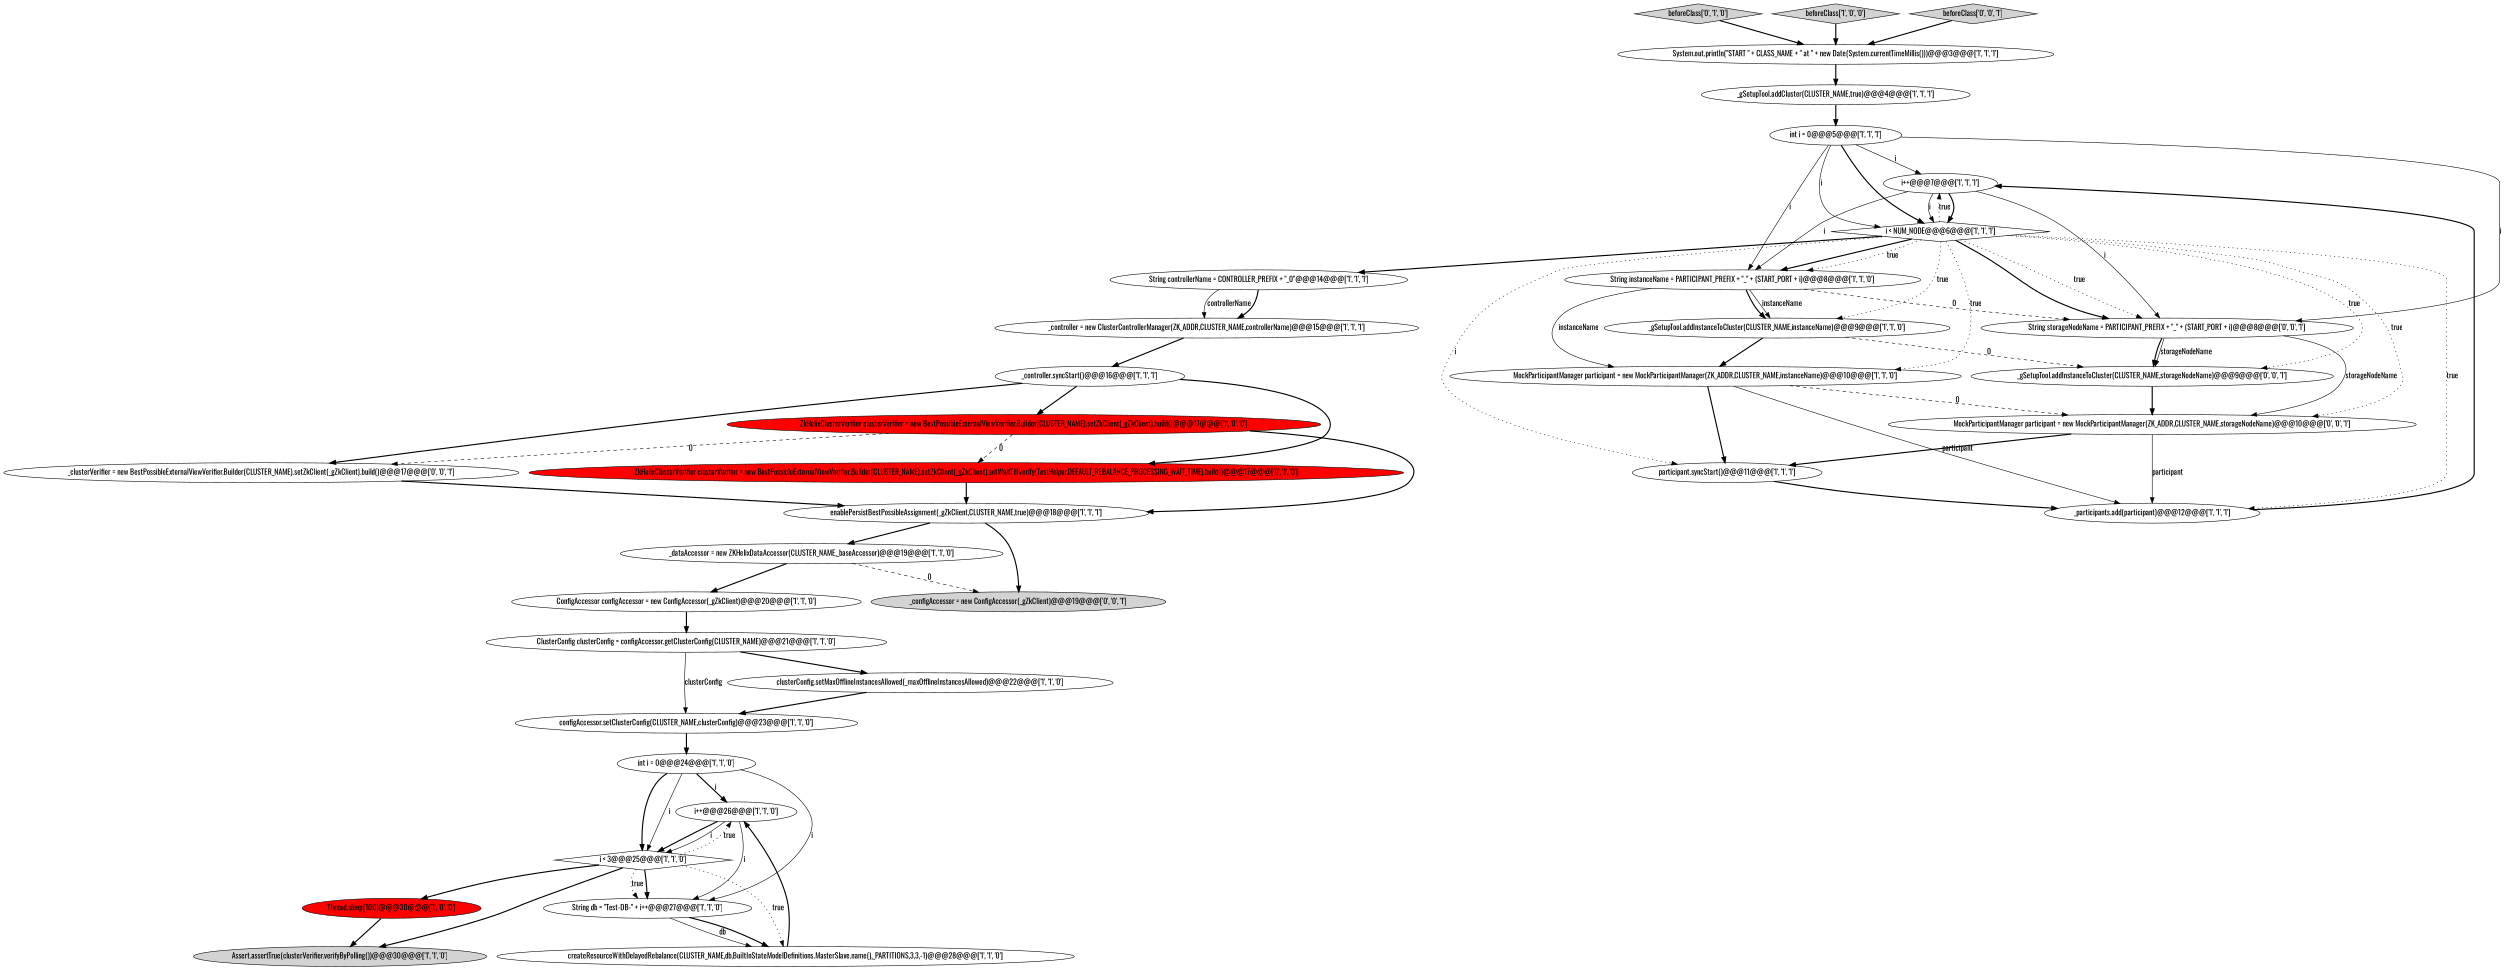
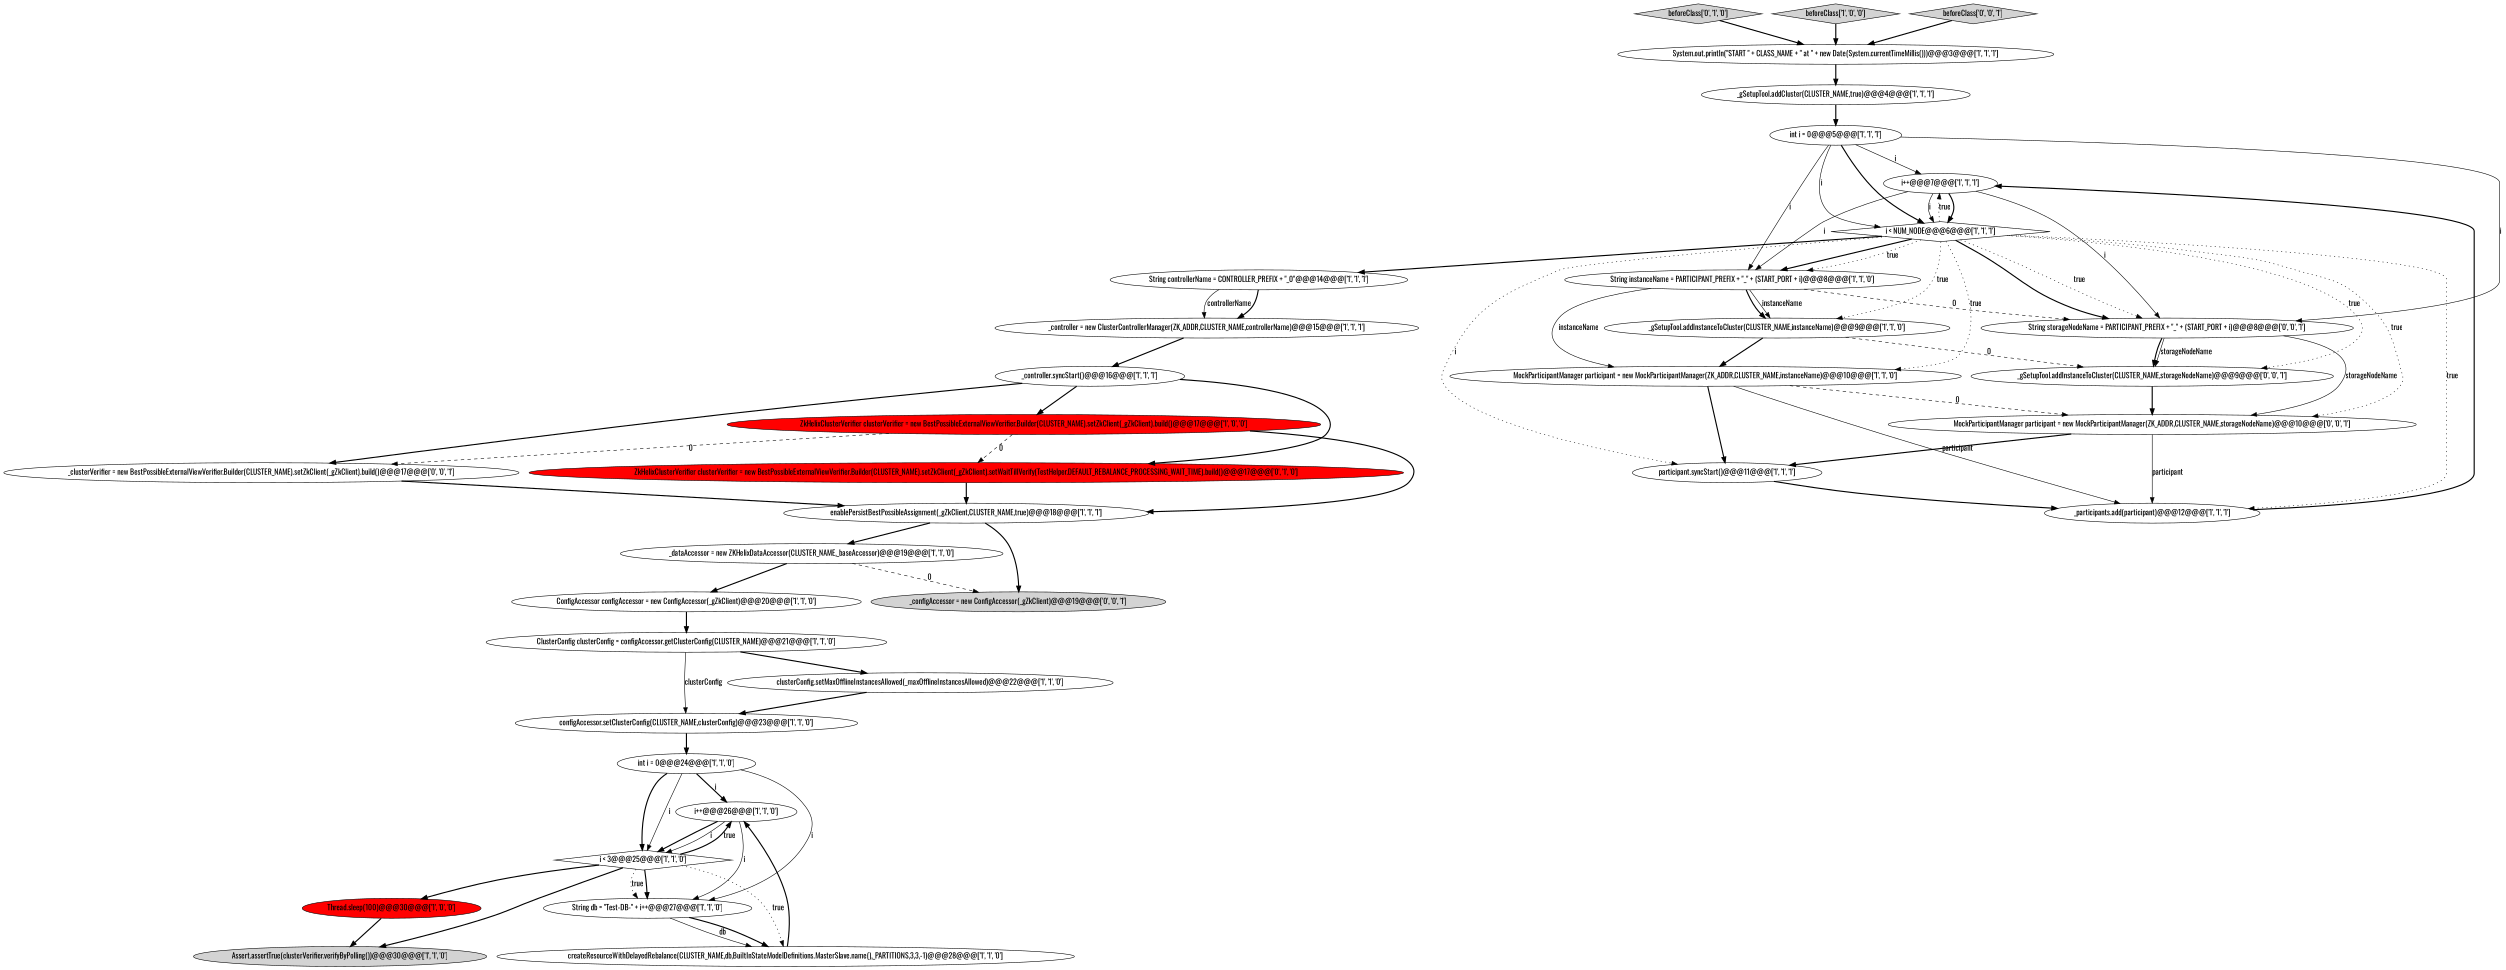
edge "i < 3@@@25@@@['1', '1', '0']" -> "i++@@@26@@@['1', '1', '0']": style dotted -> bold
